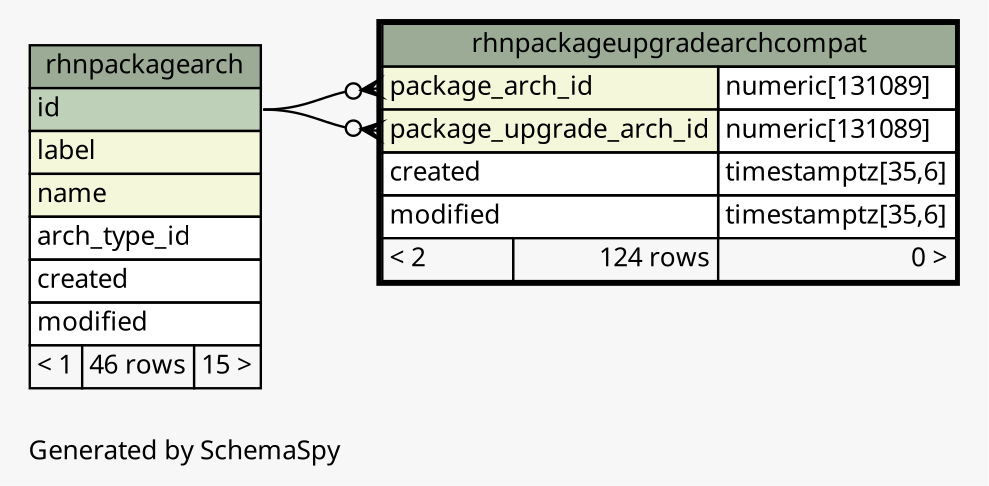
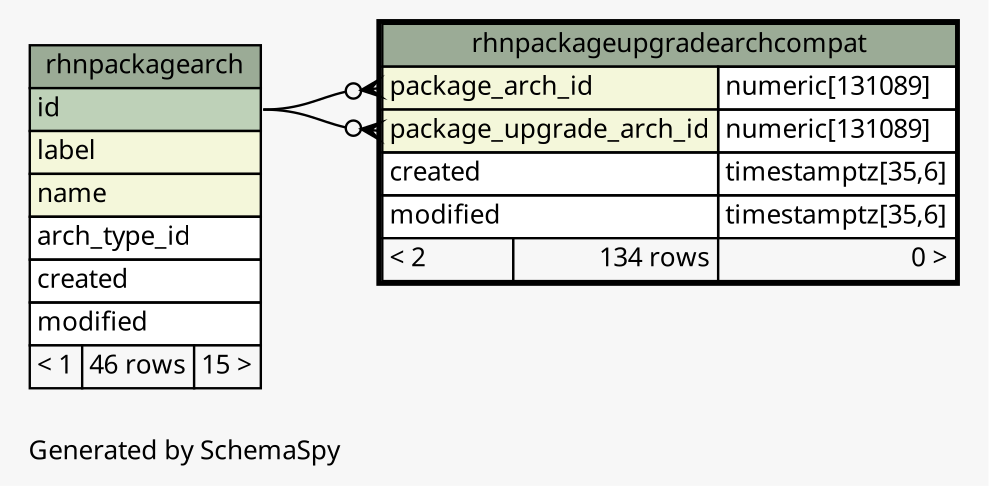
node "rhnpackageupgradearchcompat": text "124 rows" -> "134 rows"
